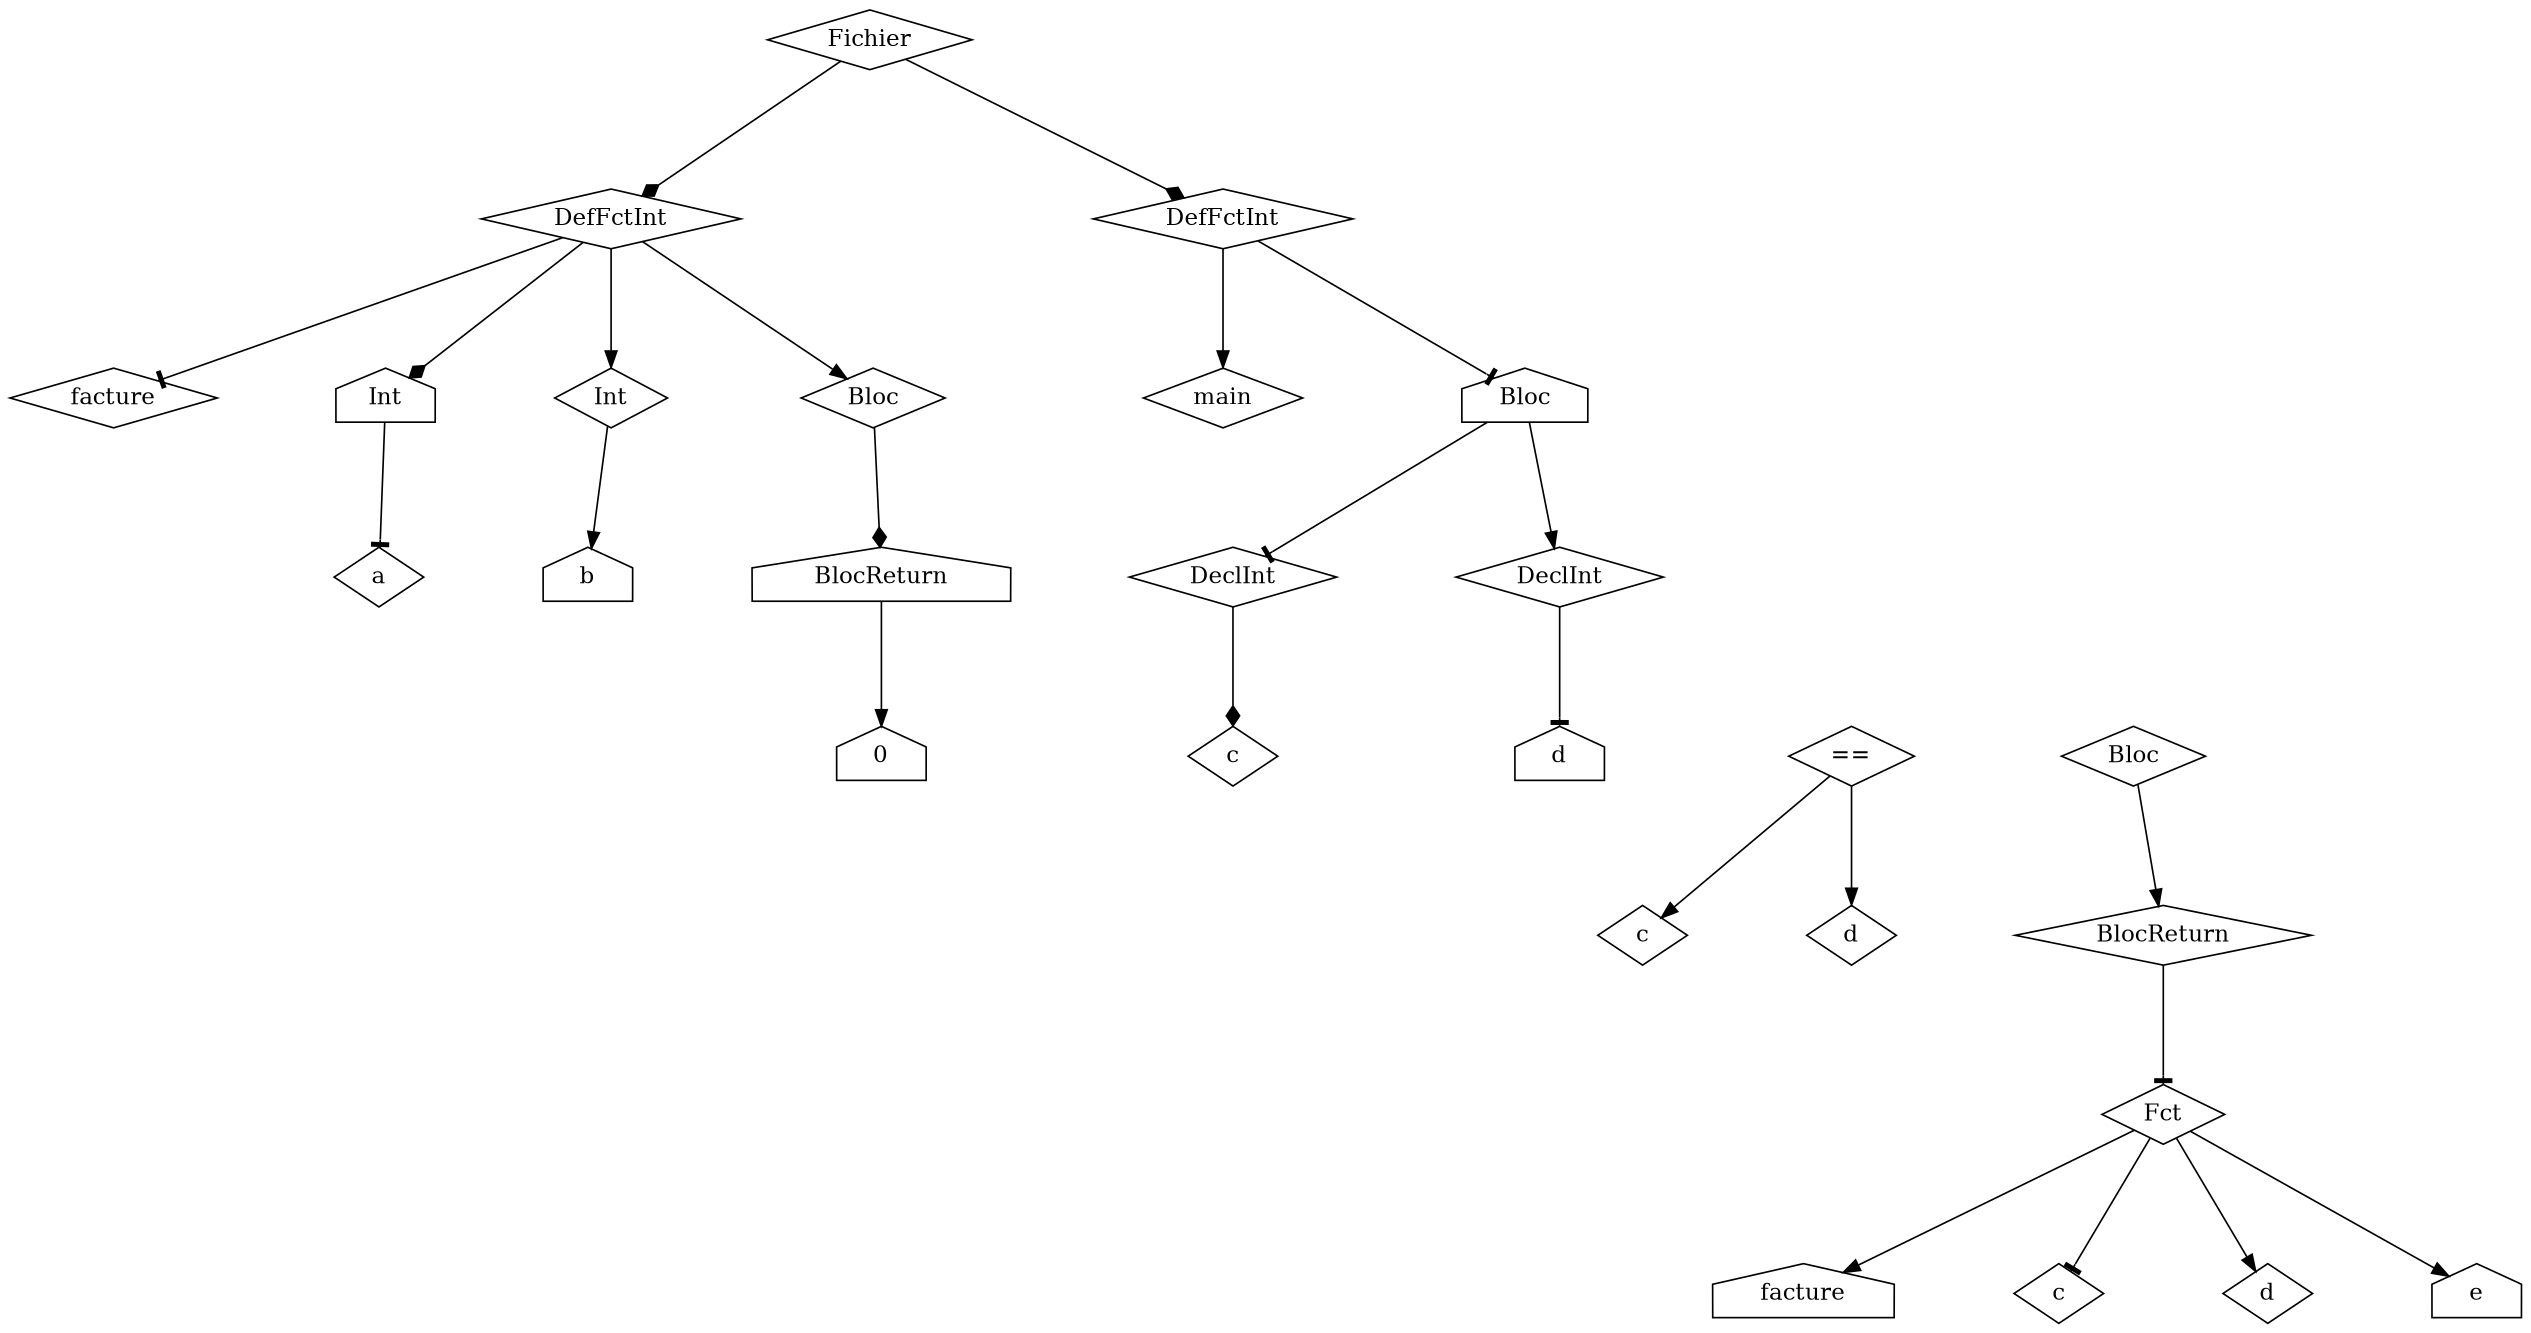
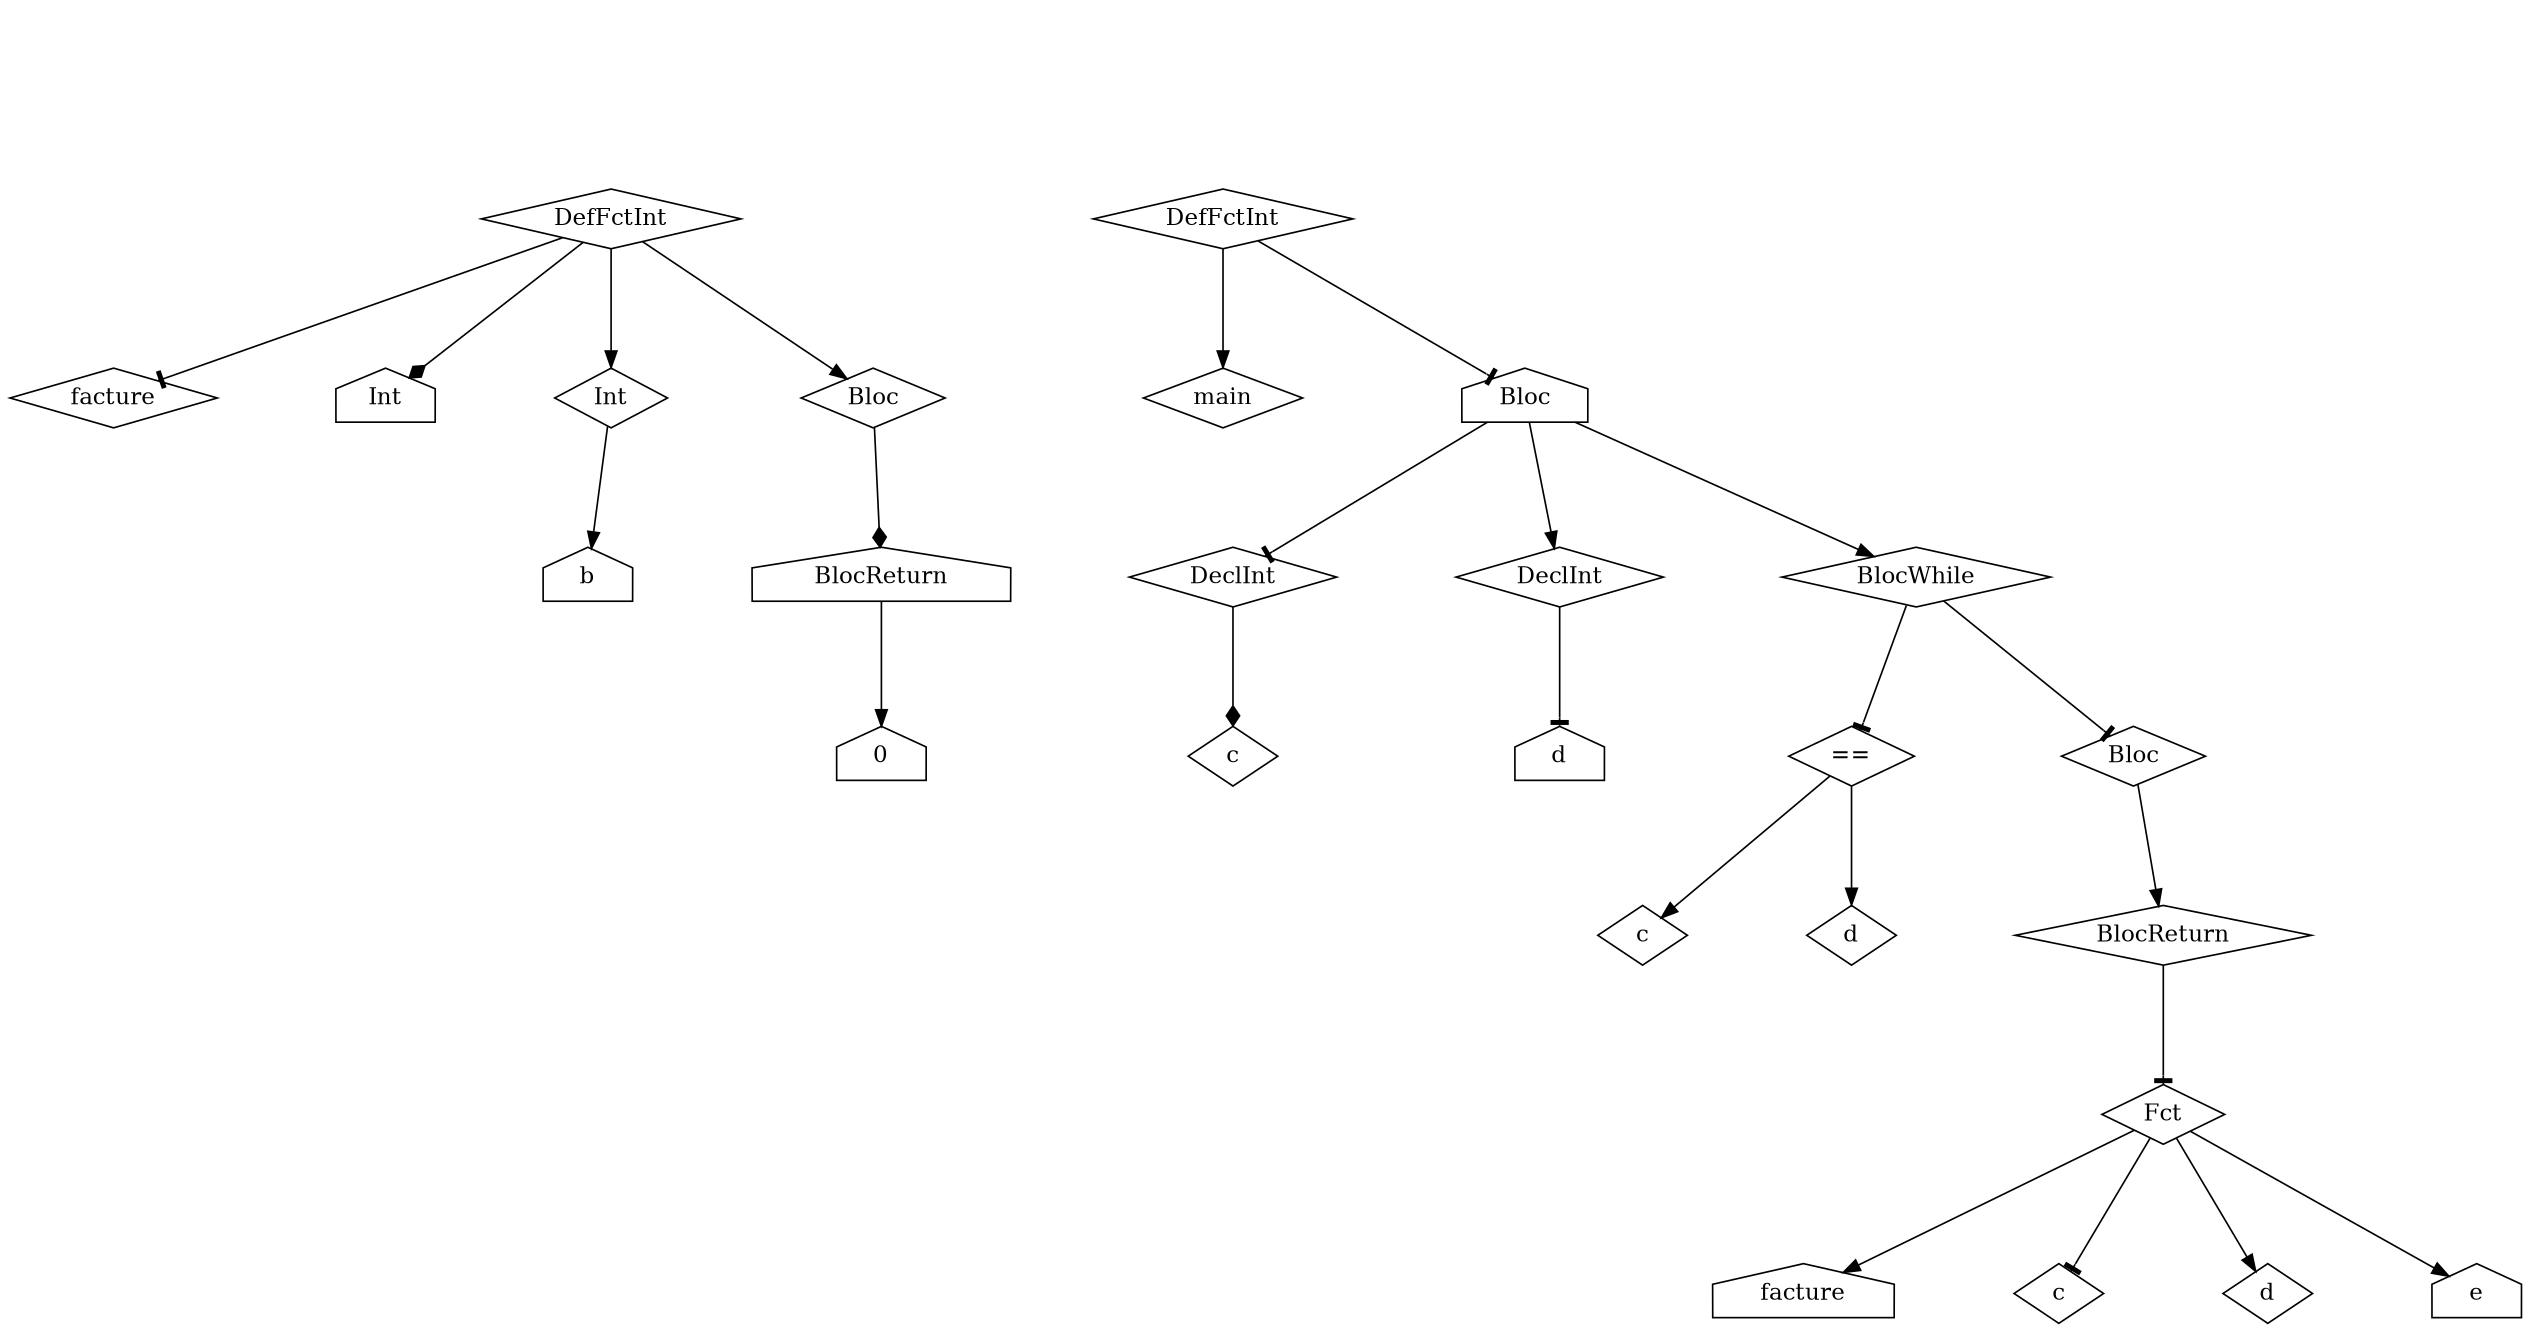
node "Fichier": removed
node "a": removed
node "BlocWhile": added
